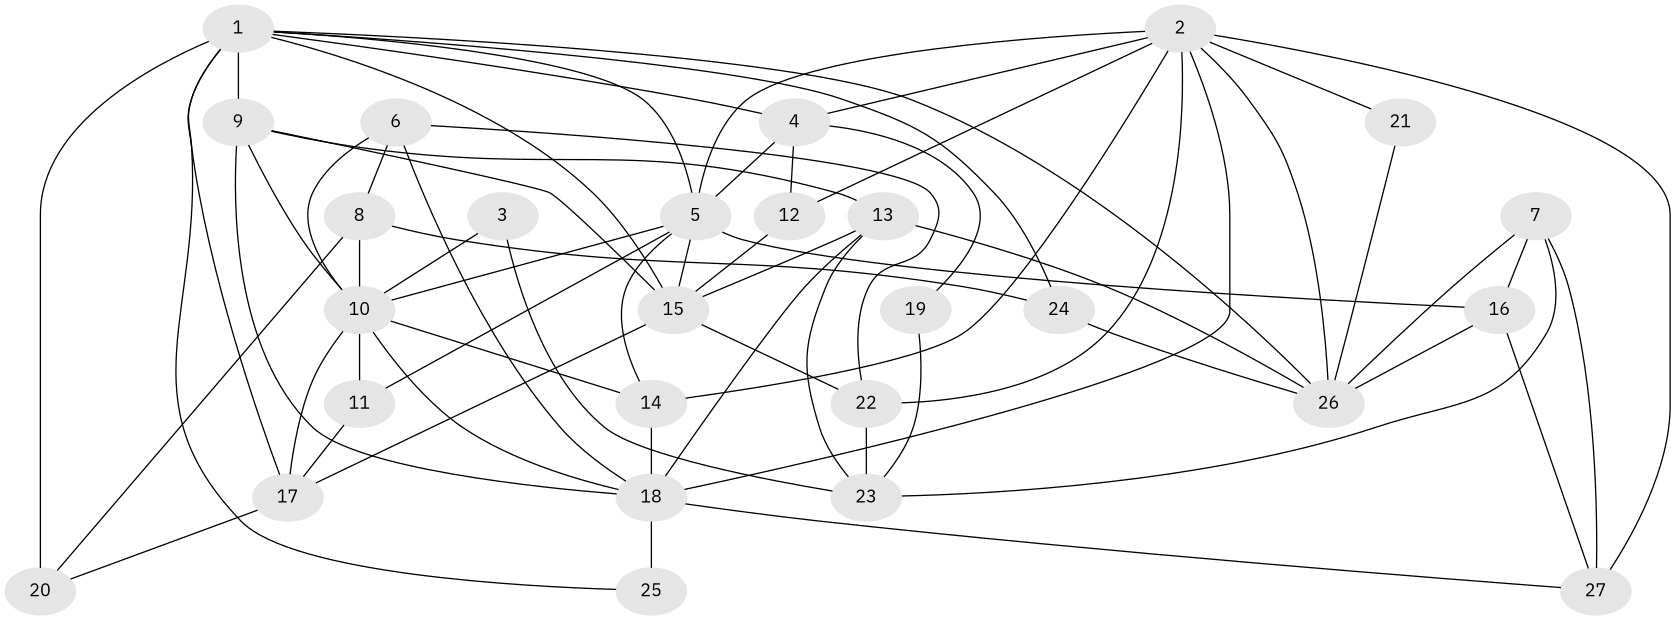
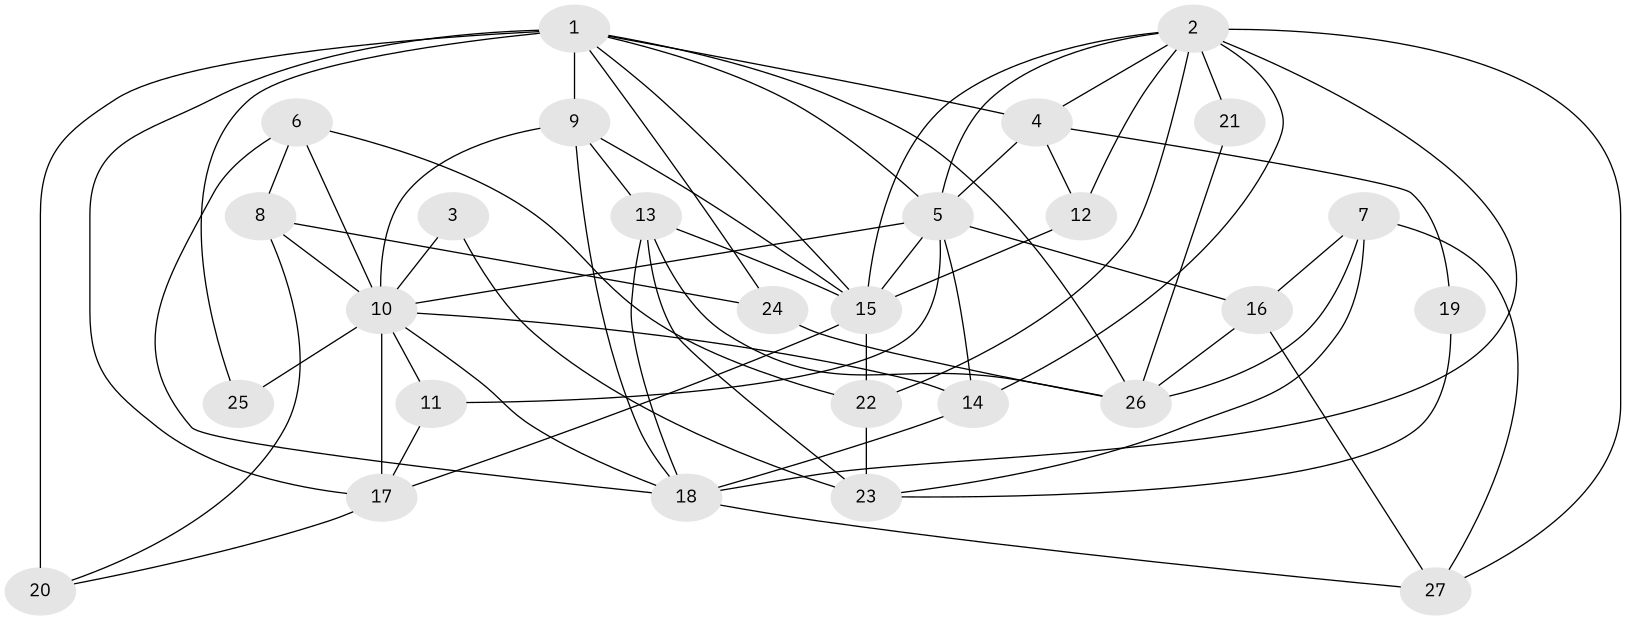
edge "2" -- "26": now "2" -- "15"
edge "18" -- "25": now "10" -- "25"
